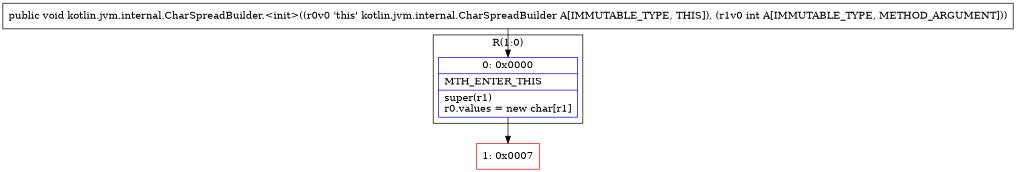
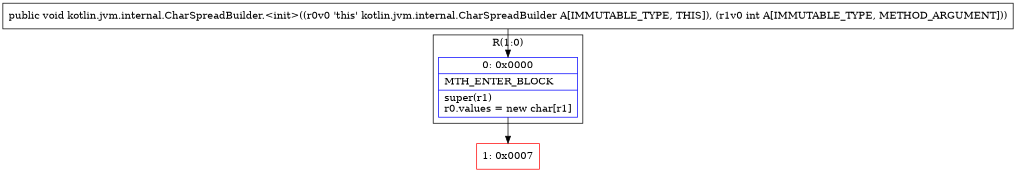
node "0: 0x0000": text "MTH_ENTER_THIS" -> "MTH_ENTER_BLOCK"
